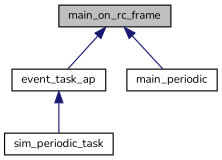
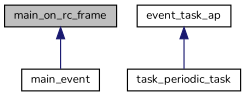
edge "event_task_ap" -> "main_on_rc_frame": removed
node "main_periodic": label "main_periodic" -> "main_event"
node "sim_periodic_task": label "sim_periodic_task" -> "task_periodic_task"
